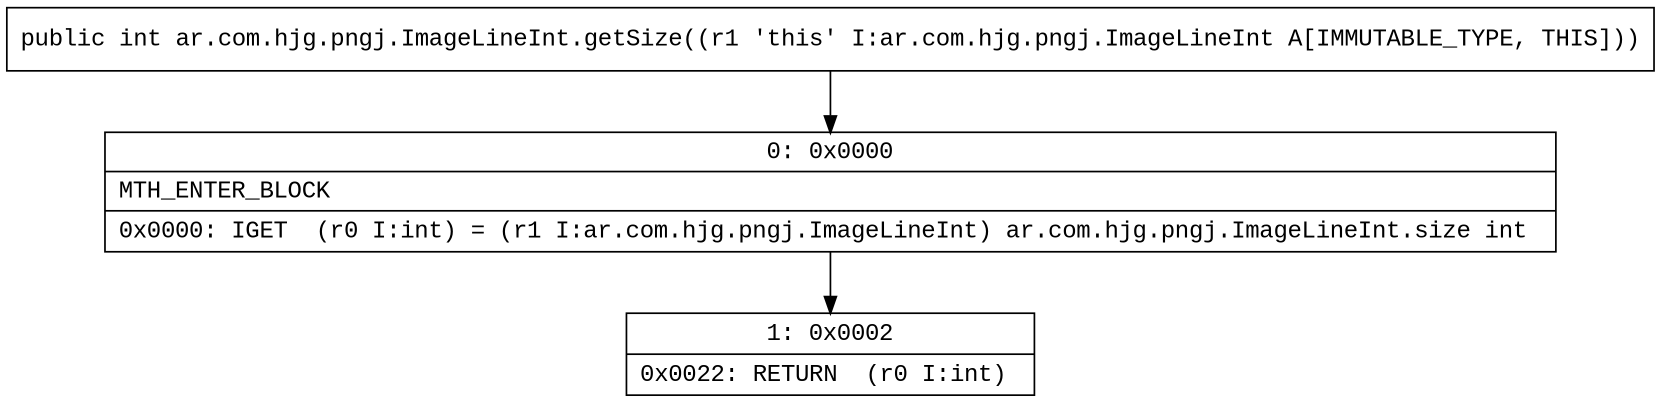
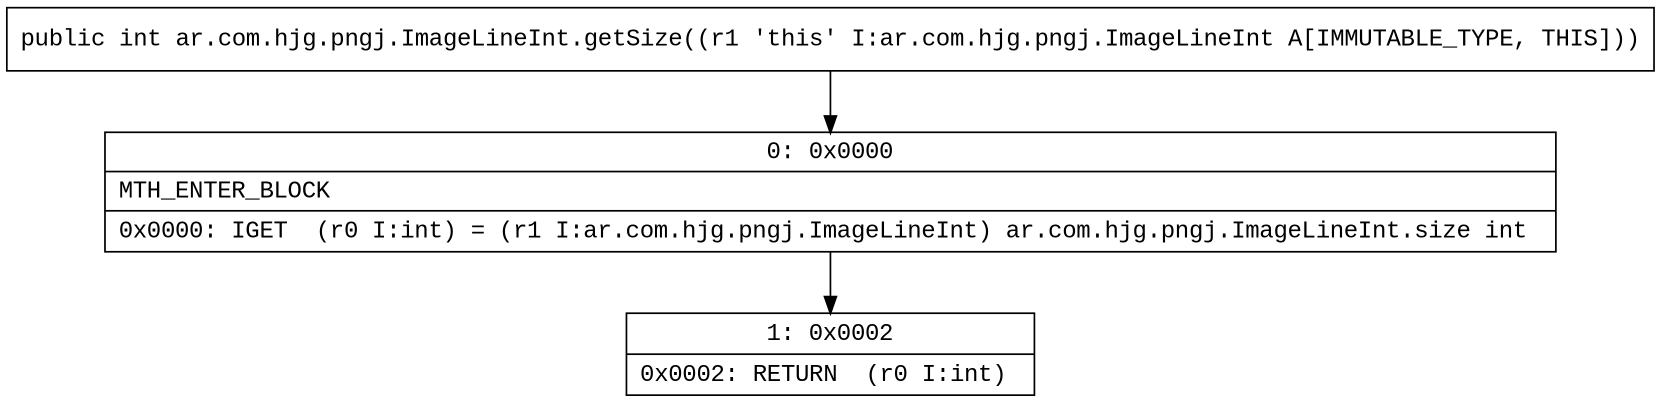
node "1: 0x0002": text "0x0022: RETURN  (r0 I:int)" -> "0x0002: RETURN  (r0 I:int)"
